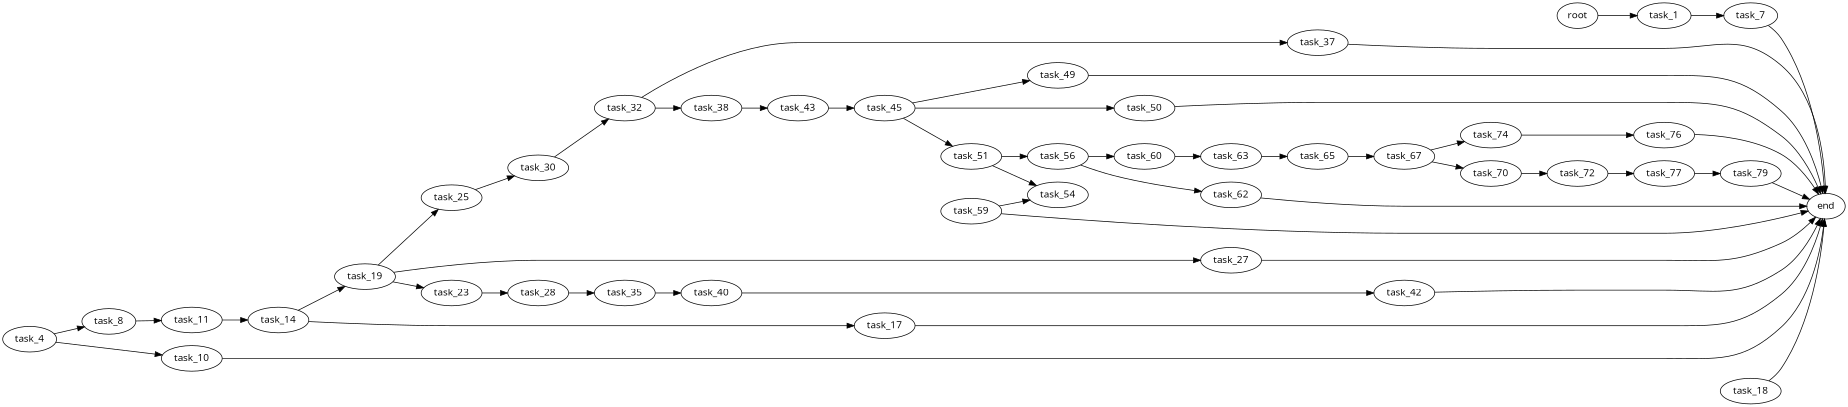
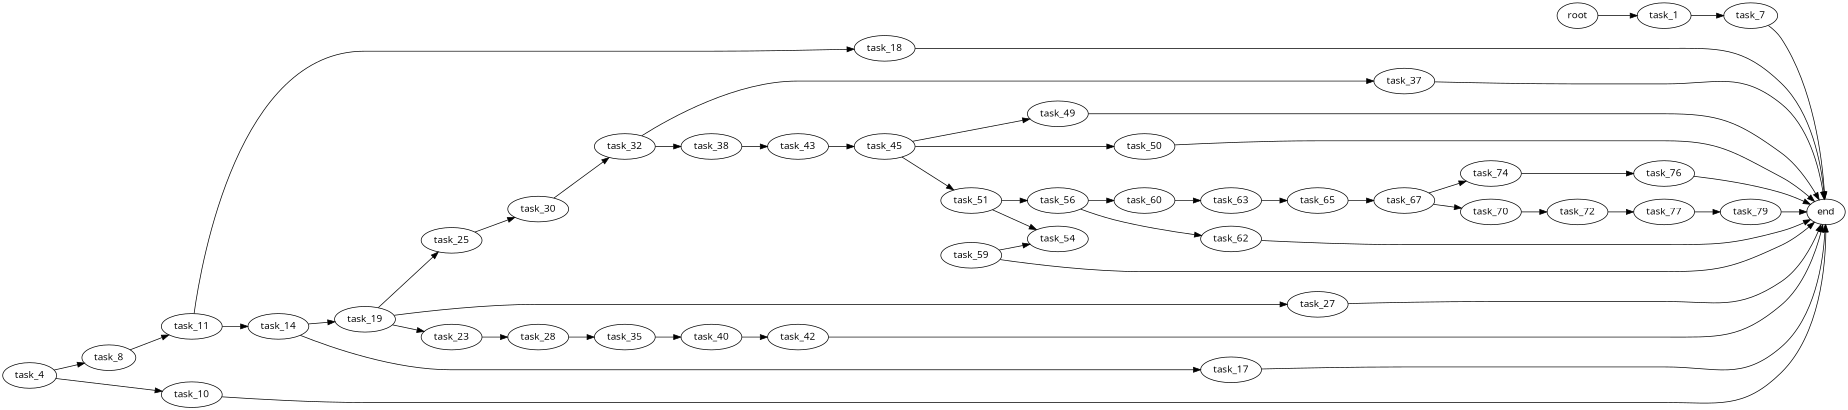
edge "task_11" -> "task_18": added
